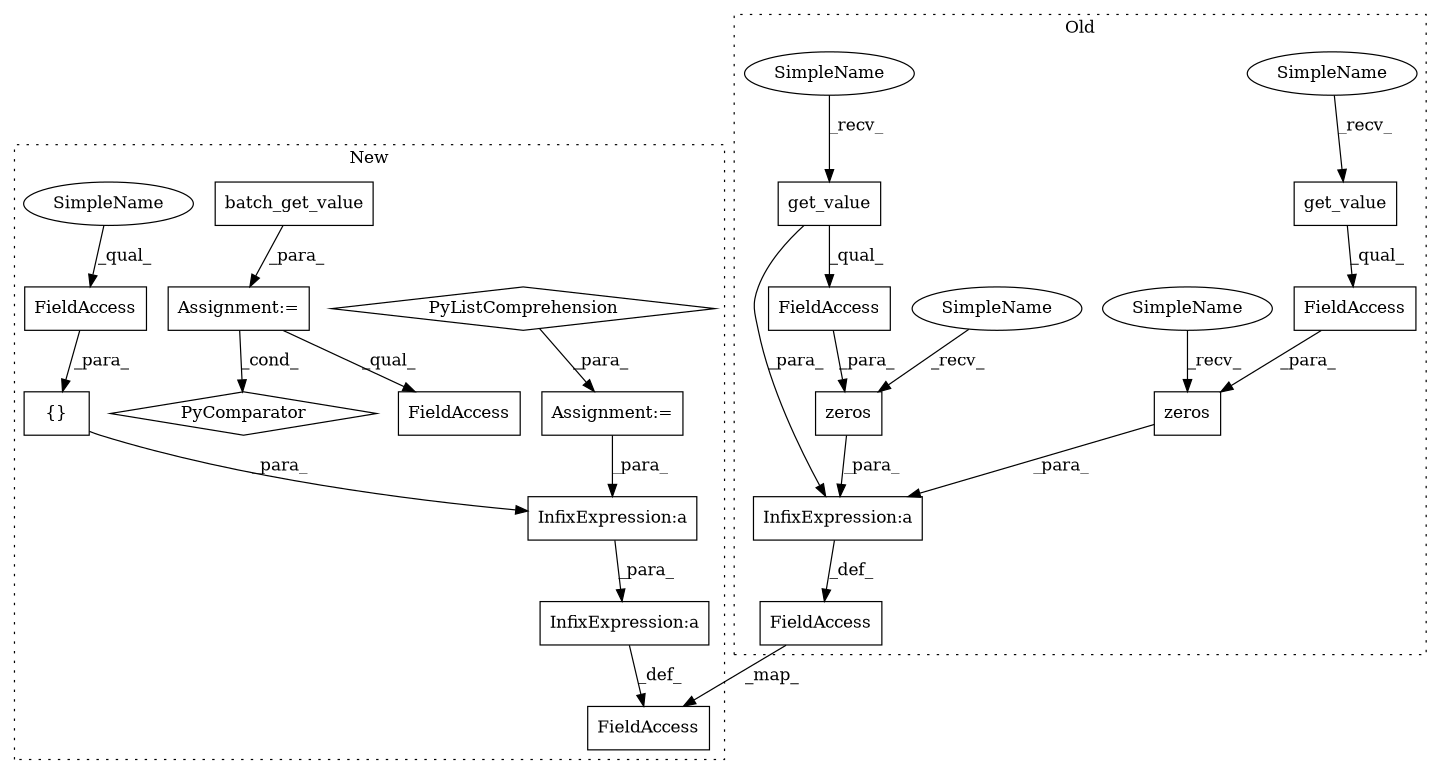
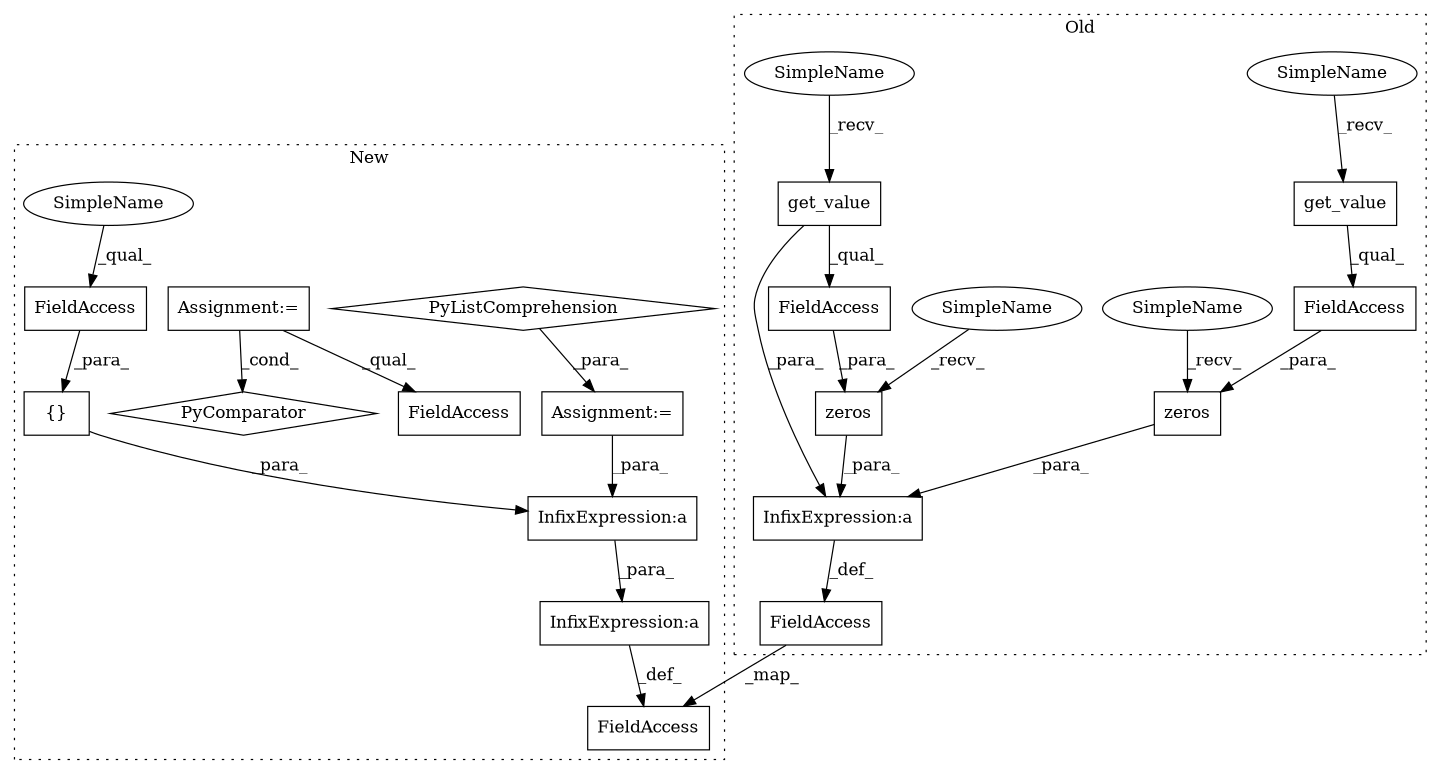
node "batch_get_value": removed
